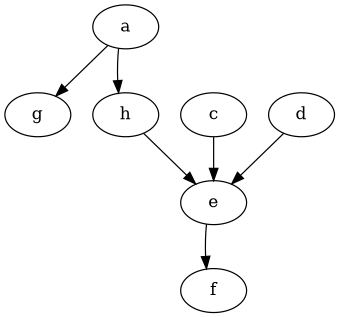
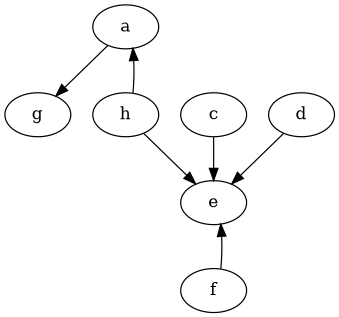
edge "a" -> "h": reversed
edge "e" -> "f": reversed
